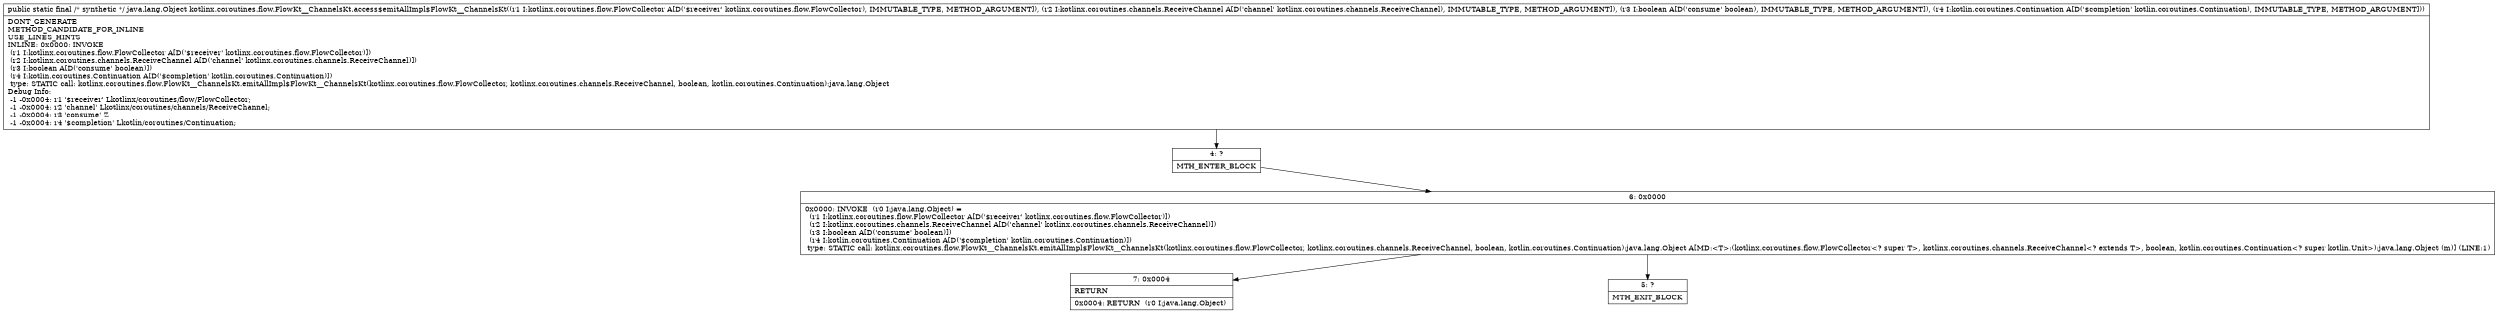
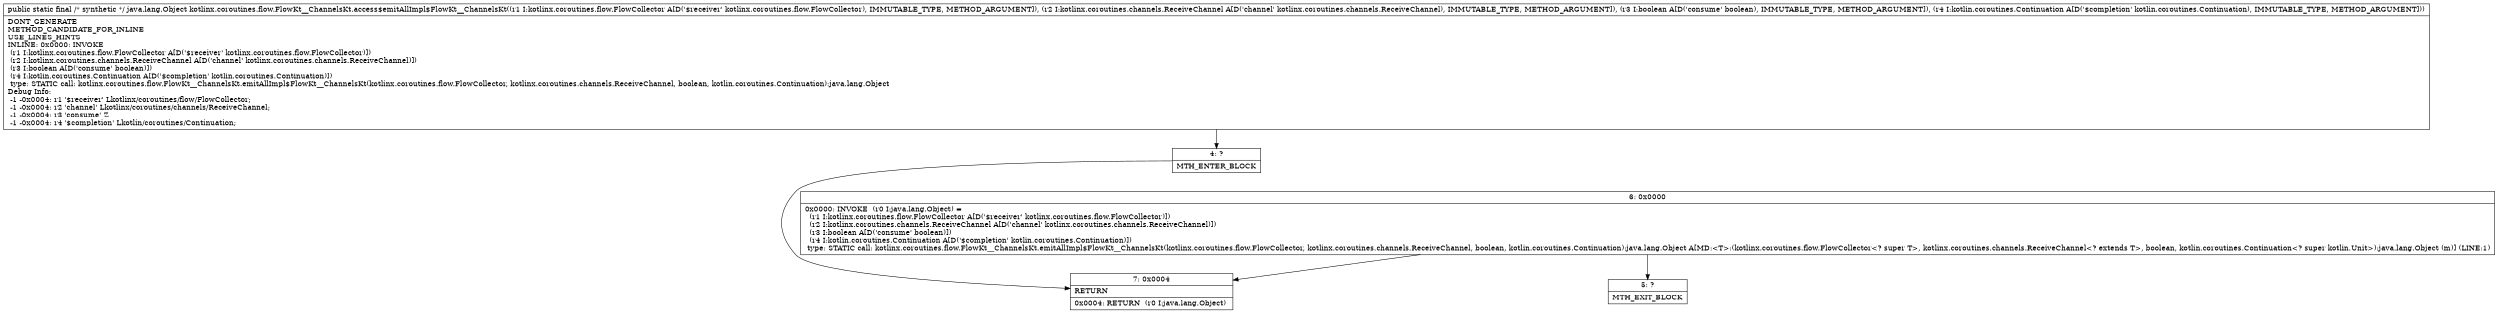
edge "4: ?" -> "6: 0x0000": now "4: ?" -> "7: 0x0004"
